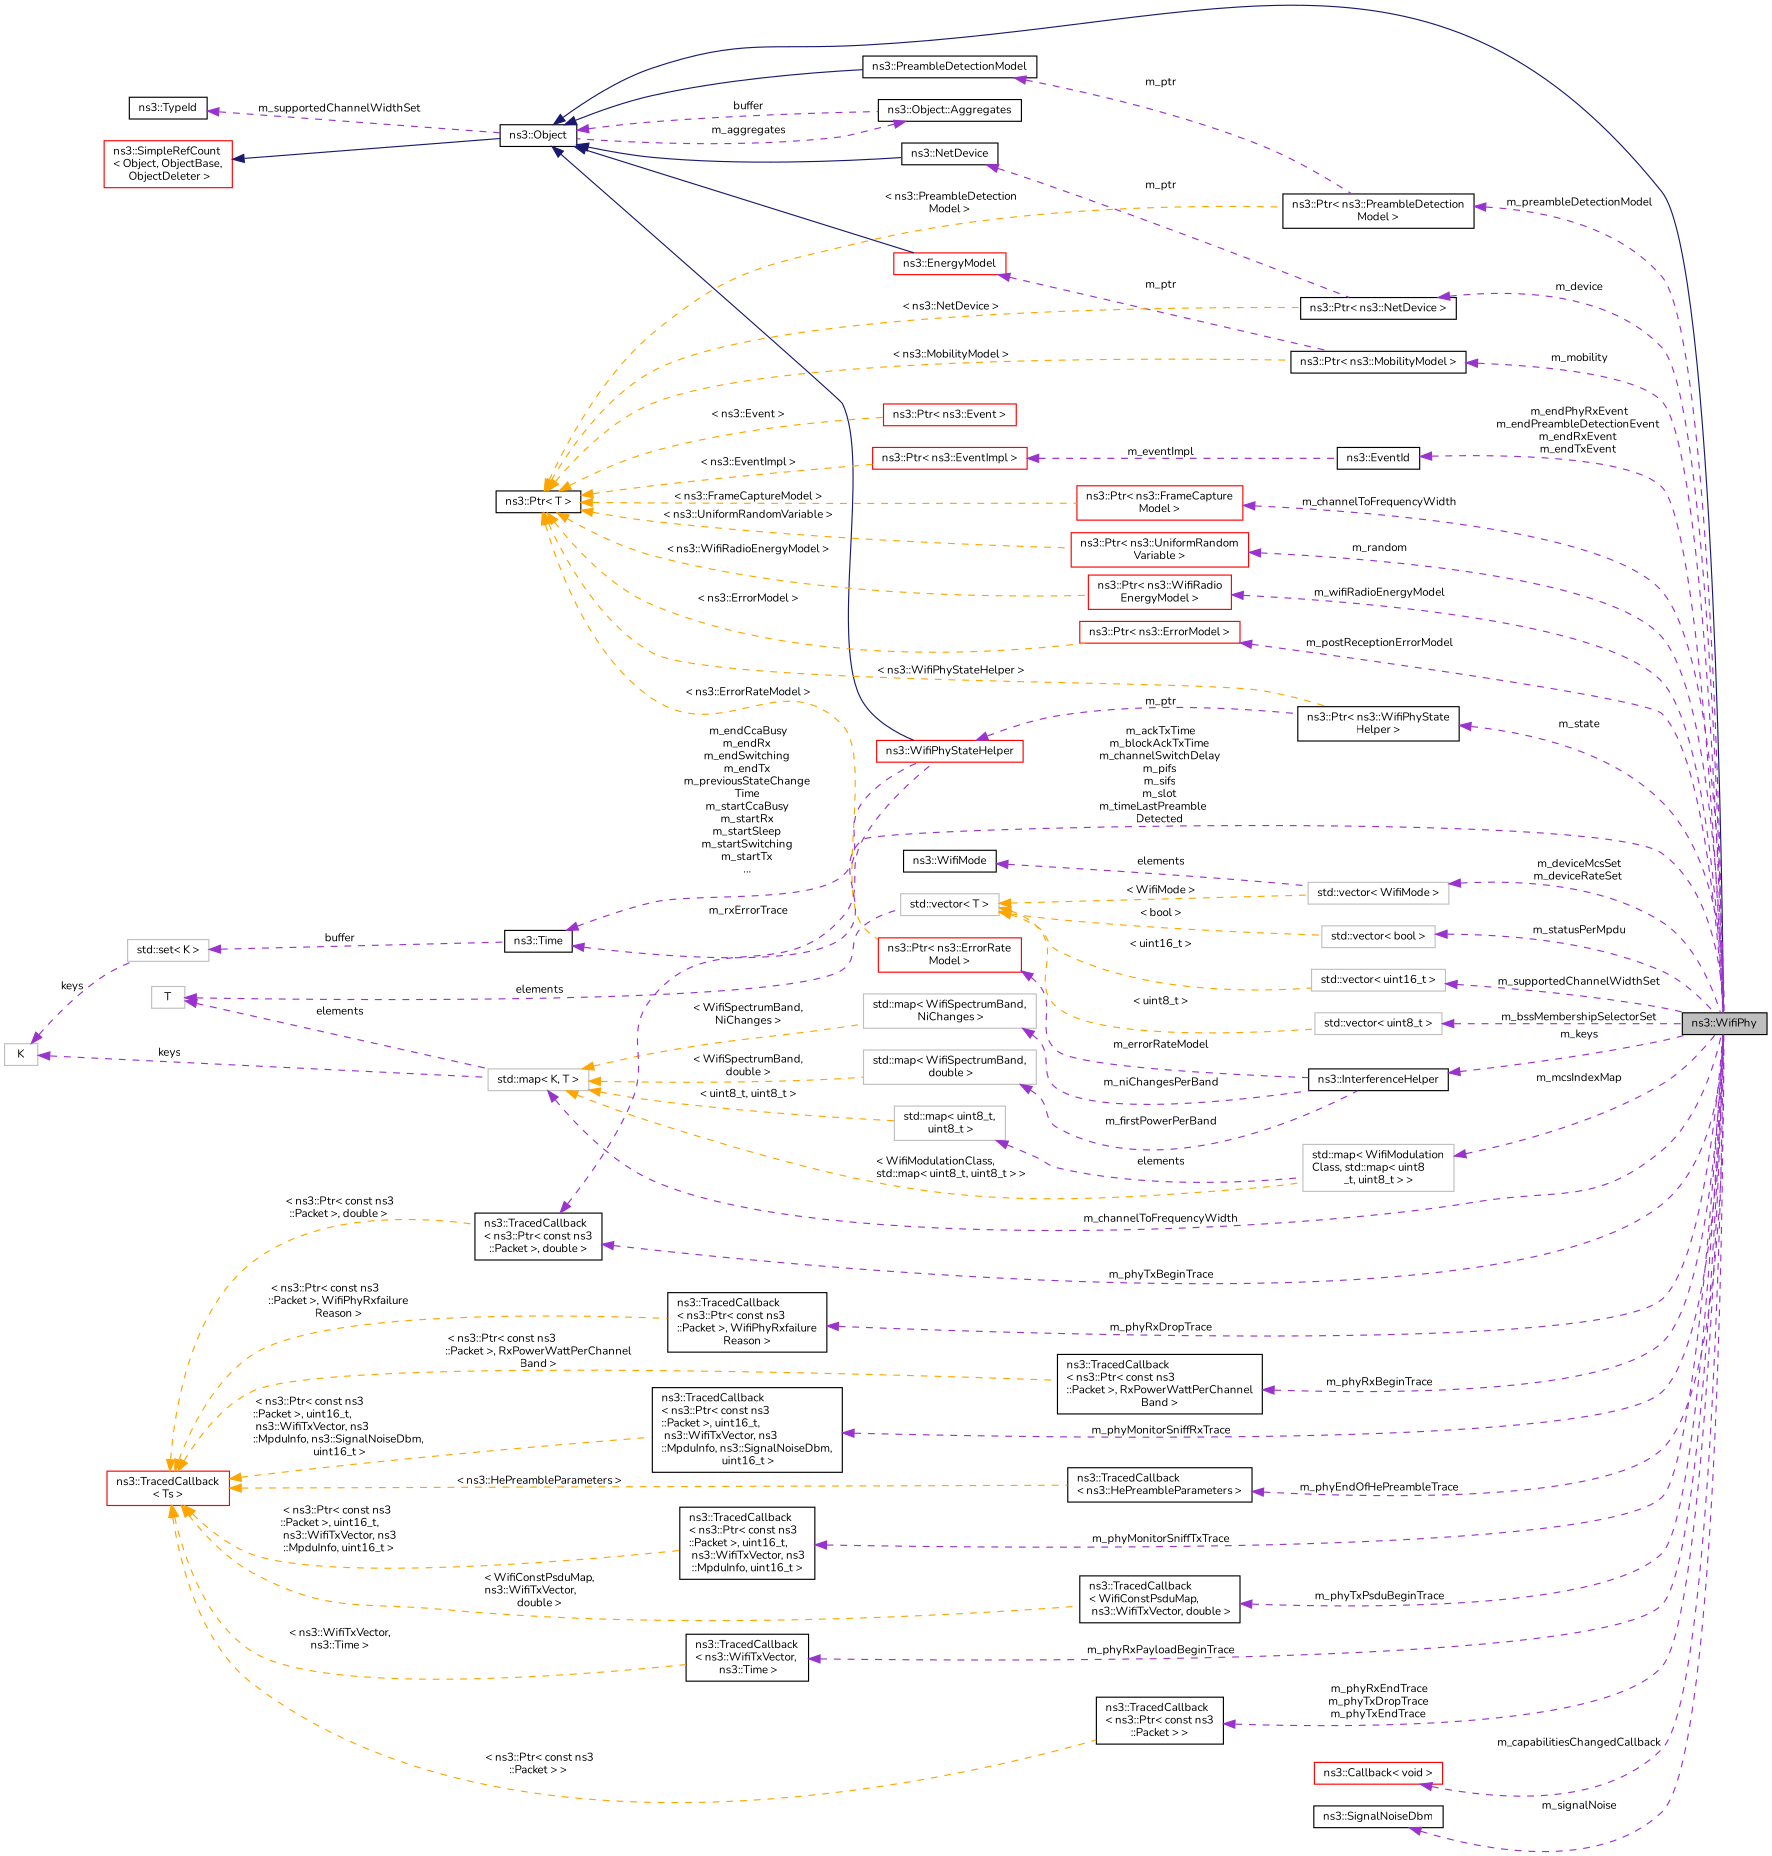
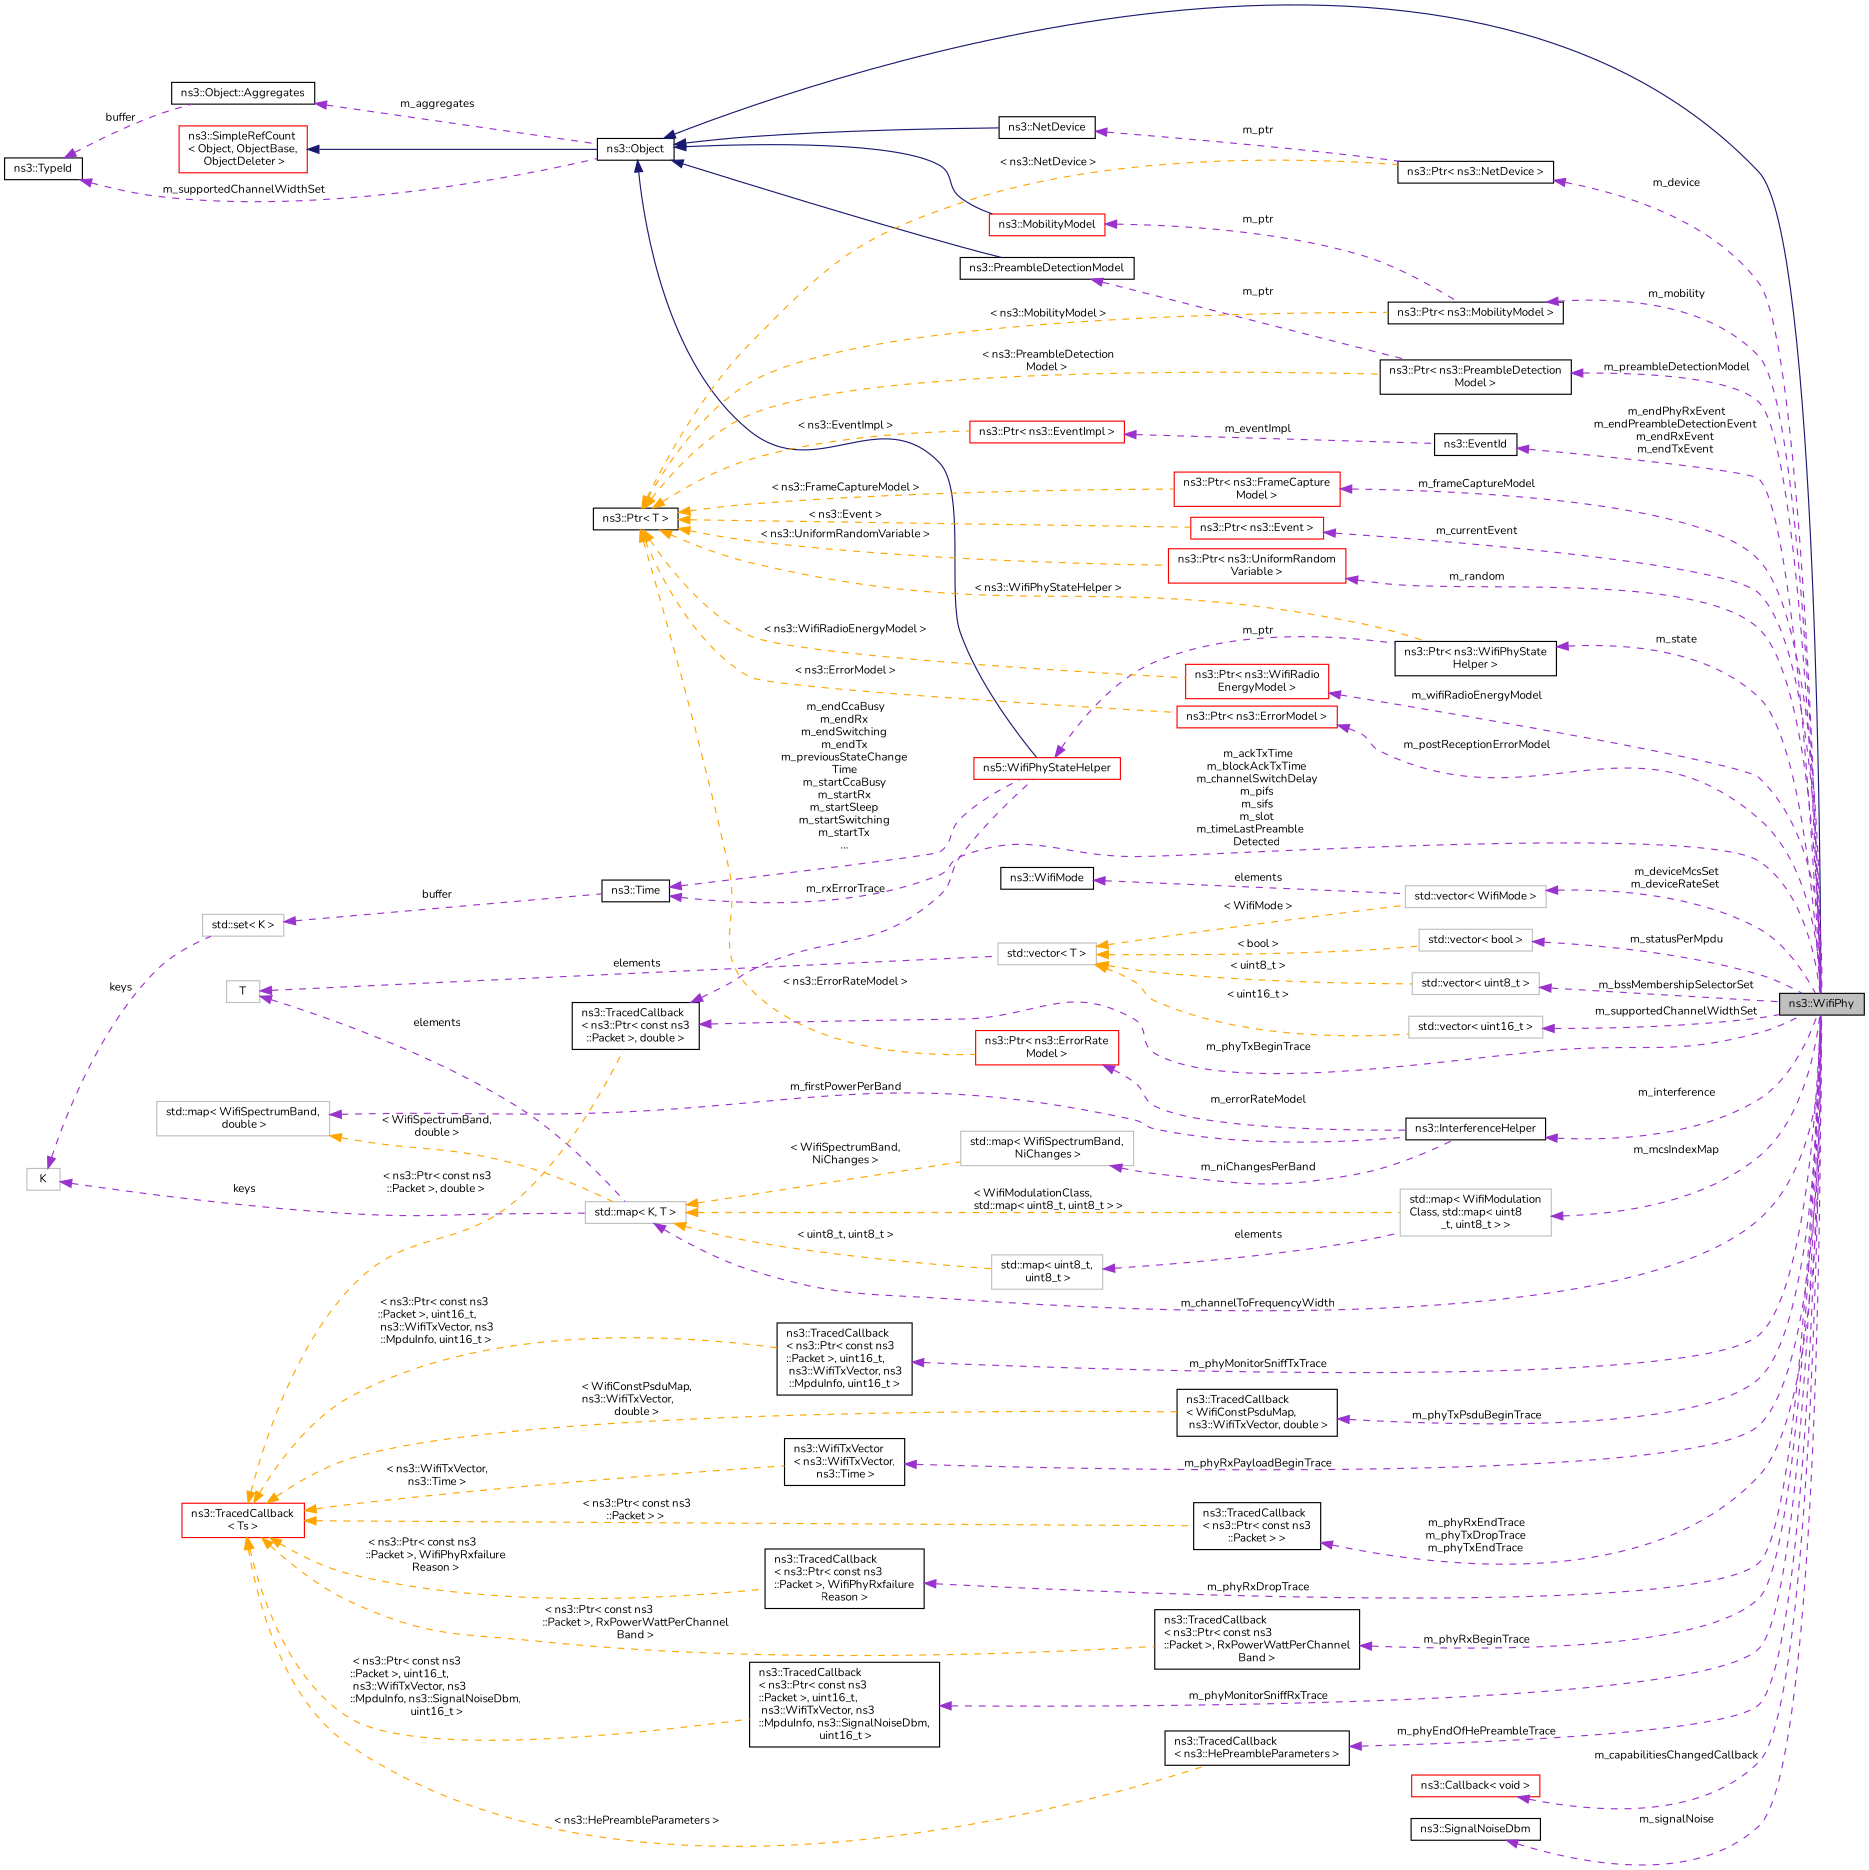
edge "ns3::Object::Aggregates" -> "ns3::Object": now "ns3::Object::Aggregates" -> "ns3::TypeId"
node "ns3::EnergyModel": label "ns3::EnergyModel" -> "ns3::MobilityModel"
edge "ns3::WifiPhy" -> "ns3::Ptr< ns3::FrameCapture Model >": label " m_channelToFrequencyWidth" -> " m_frameCaptureModel"
edge "ns3::WifiPhy" -> "ns3::Ptr< ns3::Event >": added, label "m_currentEvent"
node "ns3::WifiPhyStateHelper": label "ns3::WifiPhyStateHelper" -> "ns5::WifiPhyStateHelper"
edge "ns3::WifiPhy" -> "ns3::InterferenceHelper": label " m_keys" -> " m_interference"
edge "std::map< WifiSpectrumBand, double >" -> "std::map< K, T >": reversed
node "ns3::TracedCallback < ns3::WifiTxVector, ns3::Time >": label "ns3::TracedCallback < ns3::WifiTxVector, ns3::Time >" -> "ns3::WifiTxVector < ns3::WifiTxVector, ns3::Time >"
